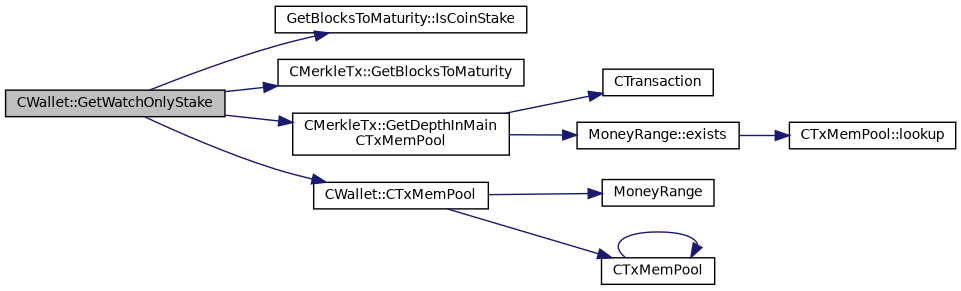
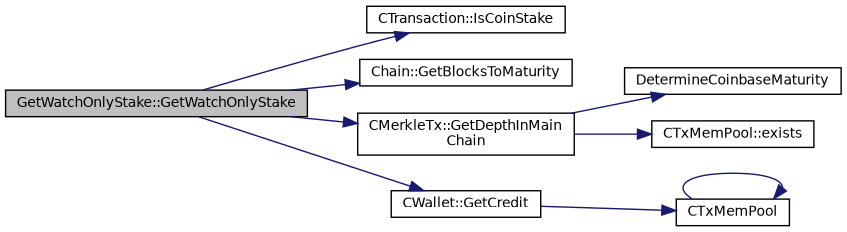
node "GetBlocksToMaturity::IsCoinStake": label "GetBlocksToMaturity::IsCoinStake" -> "CTransaction::IsCoinStake"
node "CMerkleTx::GetBlocksToMaturity": label "CMerkleTx::GetBlocksToMaturity" -> "Chain::GetBlocksToMaturity"
node "CTransaction": label "CTransaction" -> "DetermineCoinbaseMaturity"
node "CWallet::GetWatchOnlyStake": label "CWallet::GetWatchOnlyStake" -> "GetWatchOnlyStake::GetWatchOnlyStake"
node "CMerkleTx::GetDepthInMain CTxMemPool": label "CMerkleTx::GetDepthInMain CTxMemPool" -> "CMerkleTx::GetDepthInMain Chain"
node "MoneyRange::exists": label "MoneyRange::exists" -> "CTxMemPool::exists"
node "CTxMemPool::lookup": removed
node "MoneyRange": removed
node "CWallet::CTxMemPool": label "CWallet::CTxMemPool" -> "CWallet::GetCredit"
